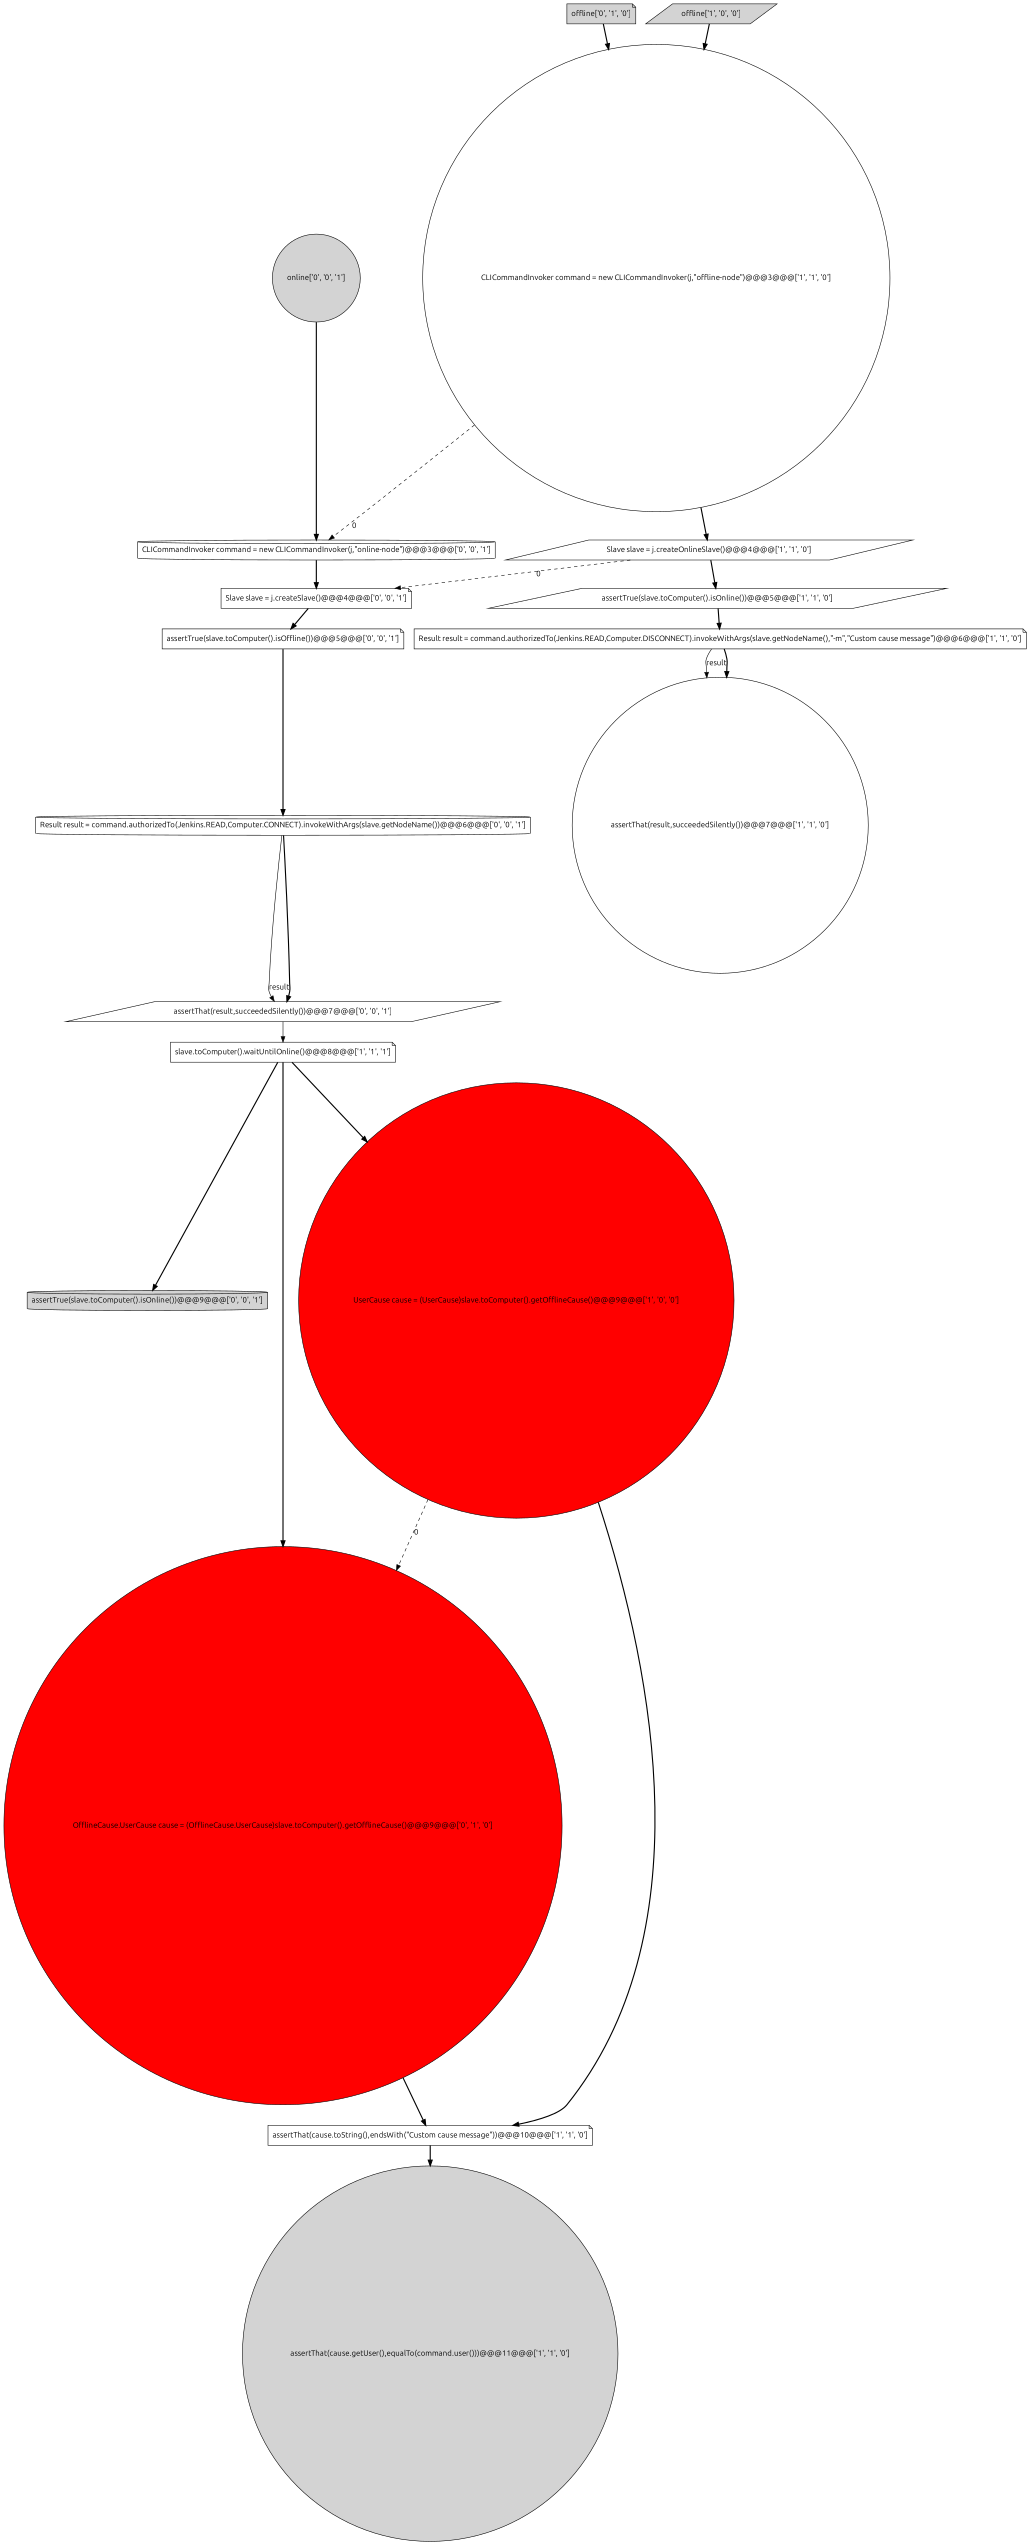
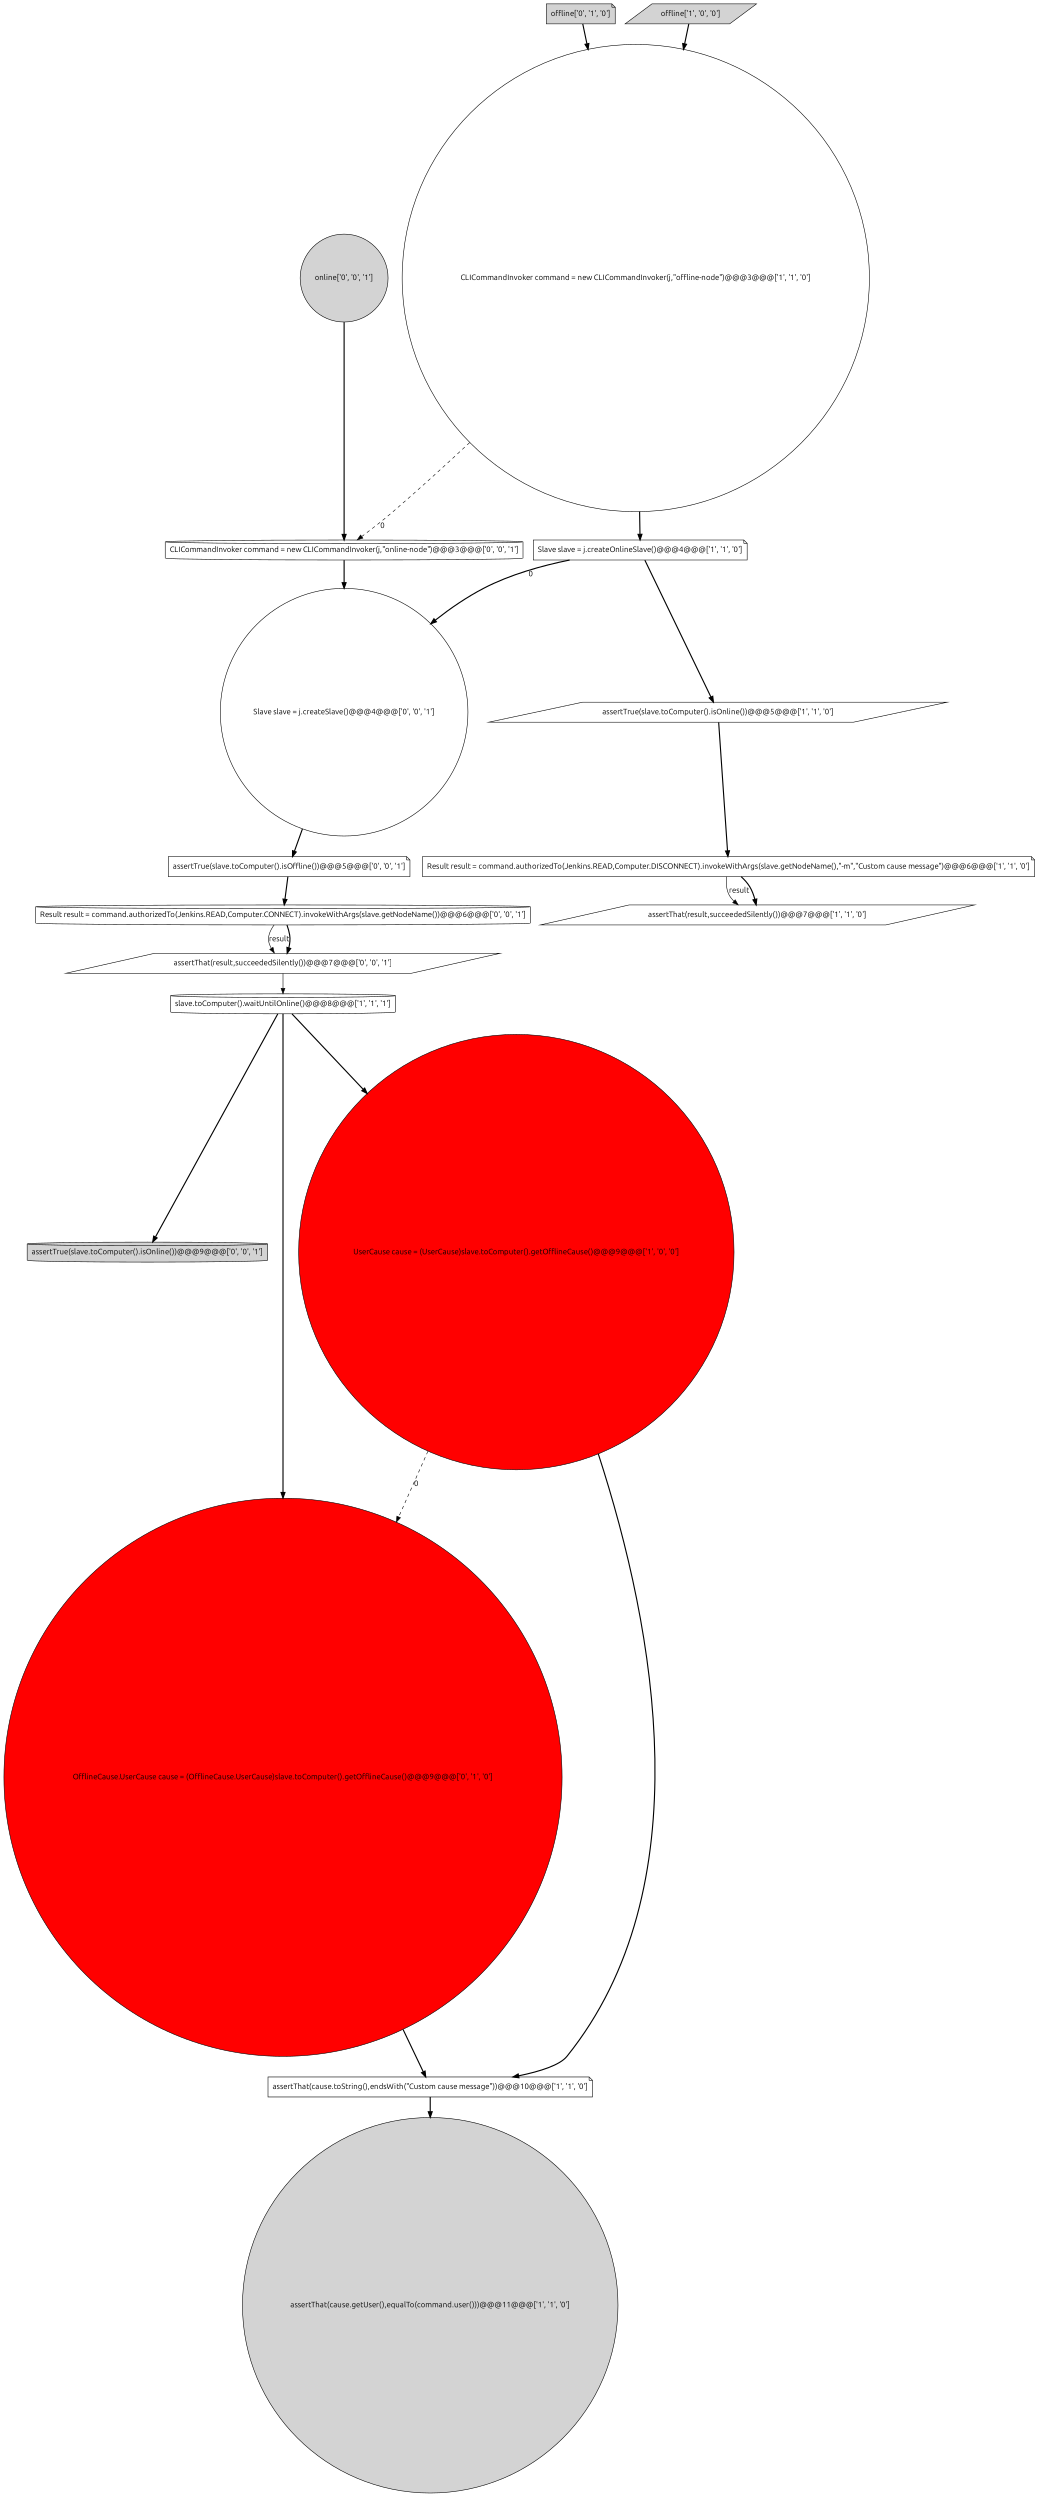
node "Slave slave = j.createOnlineSlave()@@@4@@@['1', '1', '0']": shape parallelogram -> note
edge "Slave slave = j.createOnlineSlave()@@@4@@@['1', '1', '0']" -> "Slave slave = j.createSlave()@@@4@@@['0', '0', '1']": style dashed -> bold
node "Slave slave = j.createSlave()@@@4@@@['0', '0', '1']": shape note -> circle
node "assertThat(result,succeededSilently())@@@7@@@['1', '1', '0']": shape circle -> parallelogram
node "slave.toComputer().waitUntilOnline()@@@8@@@['1', '1', '1']": shape note -> cylinder
